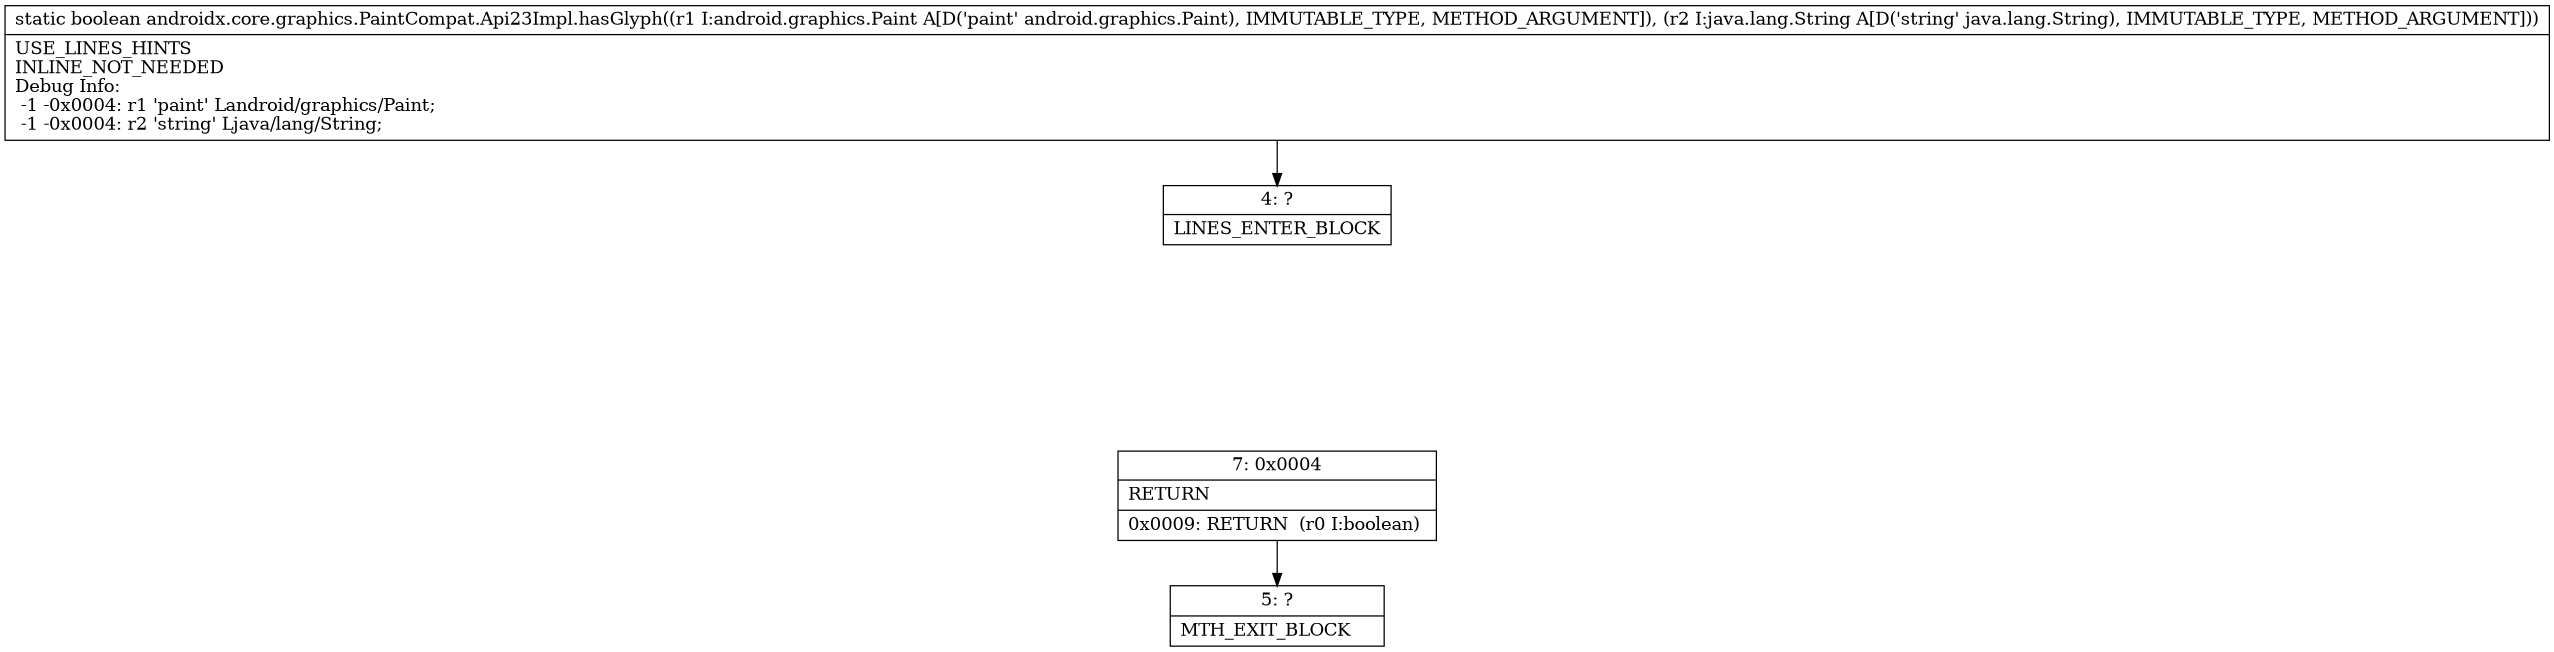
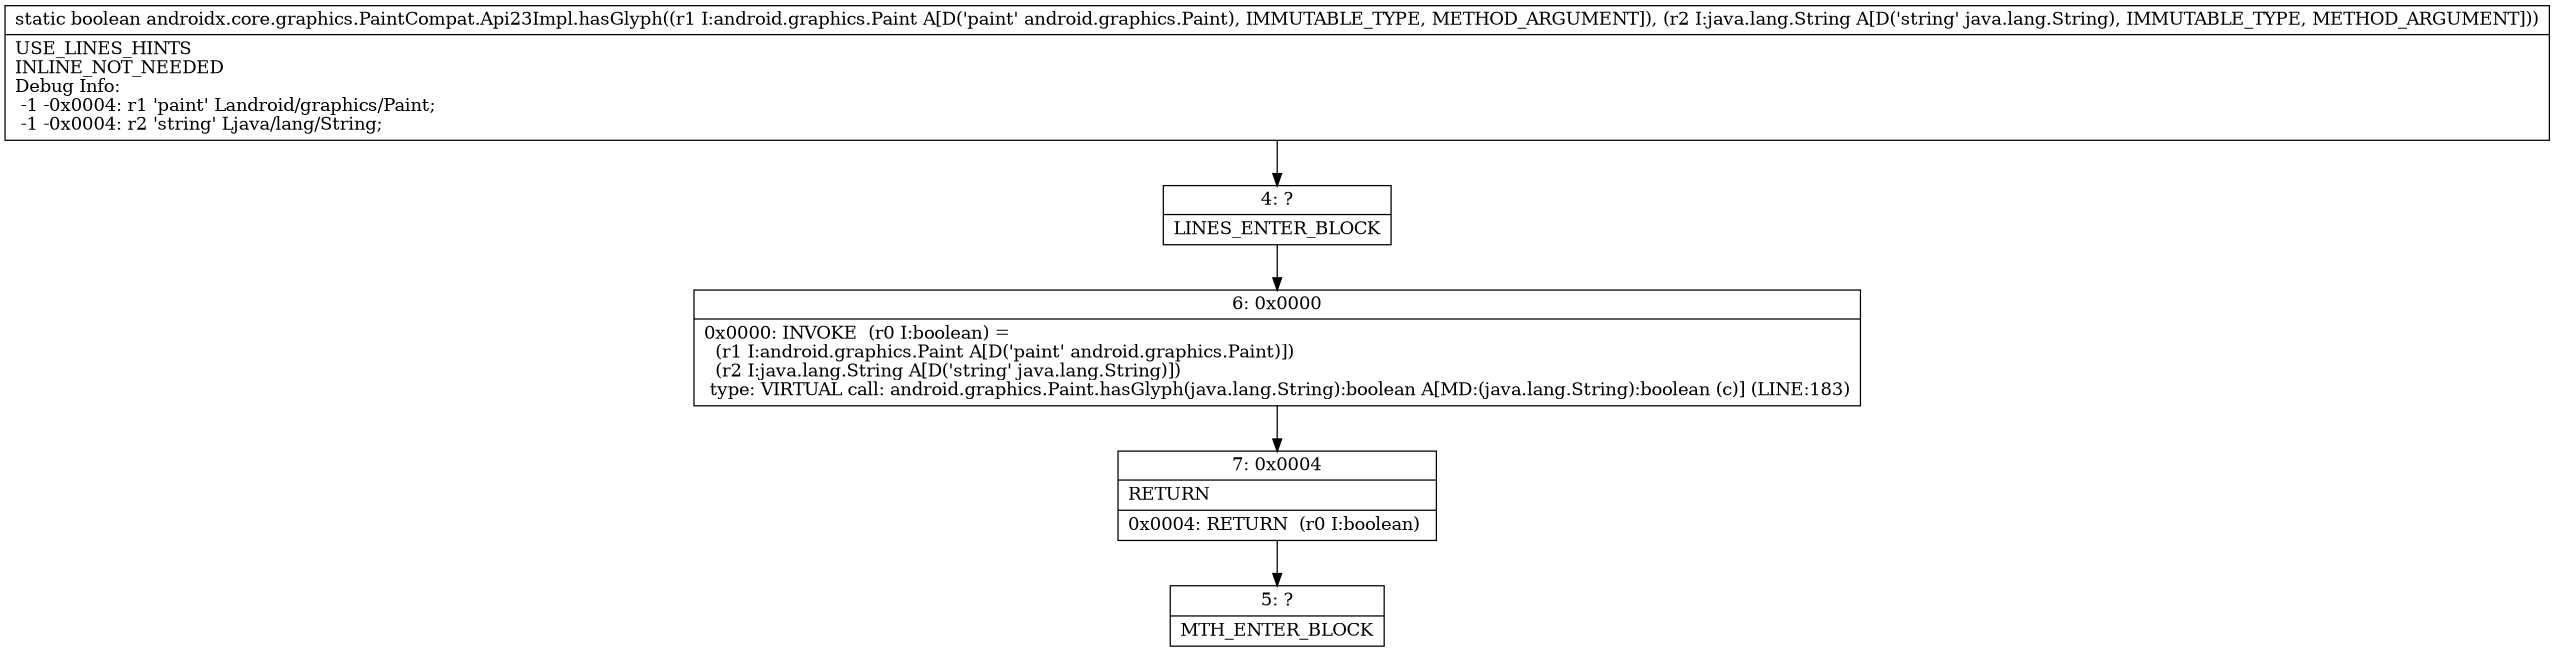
node "6: 0x0000": added
node "7: 0x0004": text "0x0009: RETURN  (r0 I:boolean)" -> "0x0004: RETURN  (r0 I:boolean)"
node "5: ?": text "MTH_EXIT_BLOCK" -> "MTH_ENTER_BLOCK"
